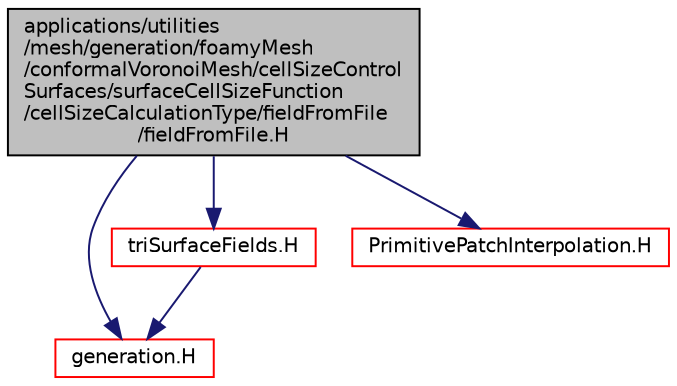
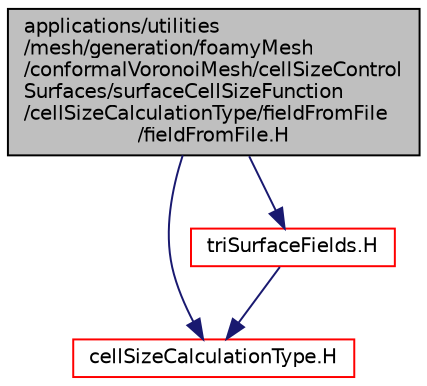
node "PrimitivePatchInterpolation.H": removed
node "generation.H": label "generation.H" -> "cellSizeCalculationType.H"
